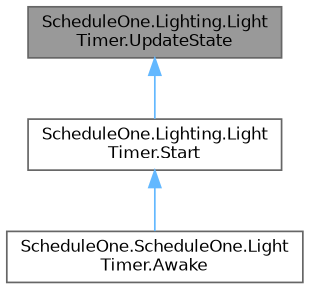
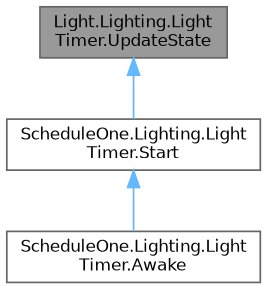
node "ScheduleOne.Lighting.Light Timer.UpdateState": label "ScheduleOne.Lighting.Light Timer.UpdateState" -> "Light.Lighting.Light Timer.UpdateState"
node "ScheduleOne.ScheduleOne.Light Timer.Awake": label "ScheduleOne.ScheduleOne.Light Timer.Awake" -> "ScheduleOne.Lighting.Light Timer.Awake"
